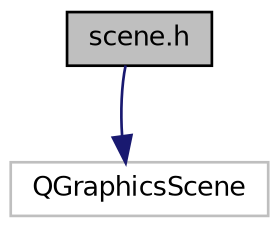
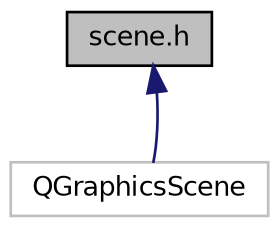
edge "scene.h" -> "QGraphicsScene": reversed
